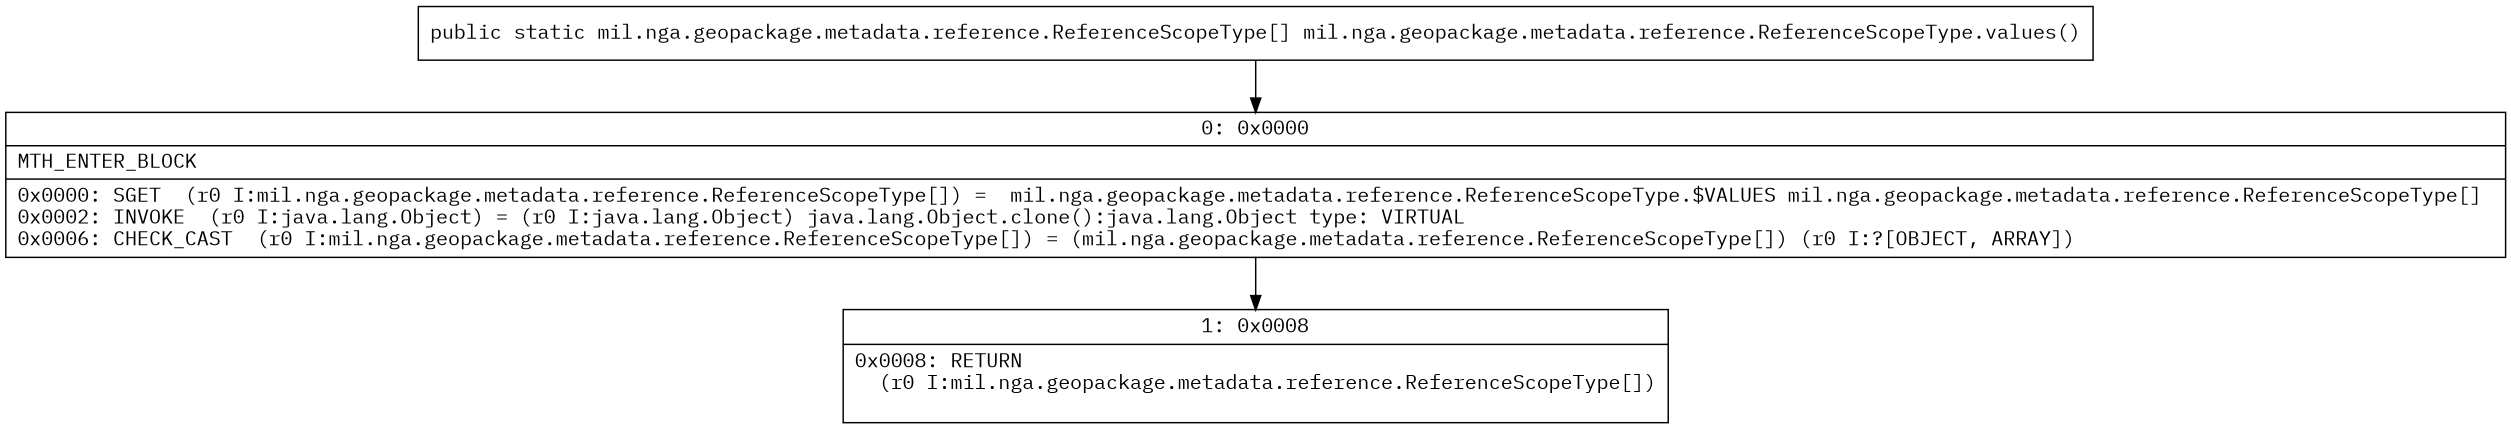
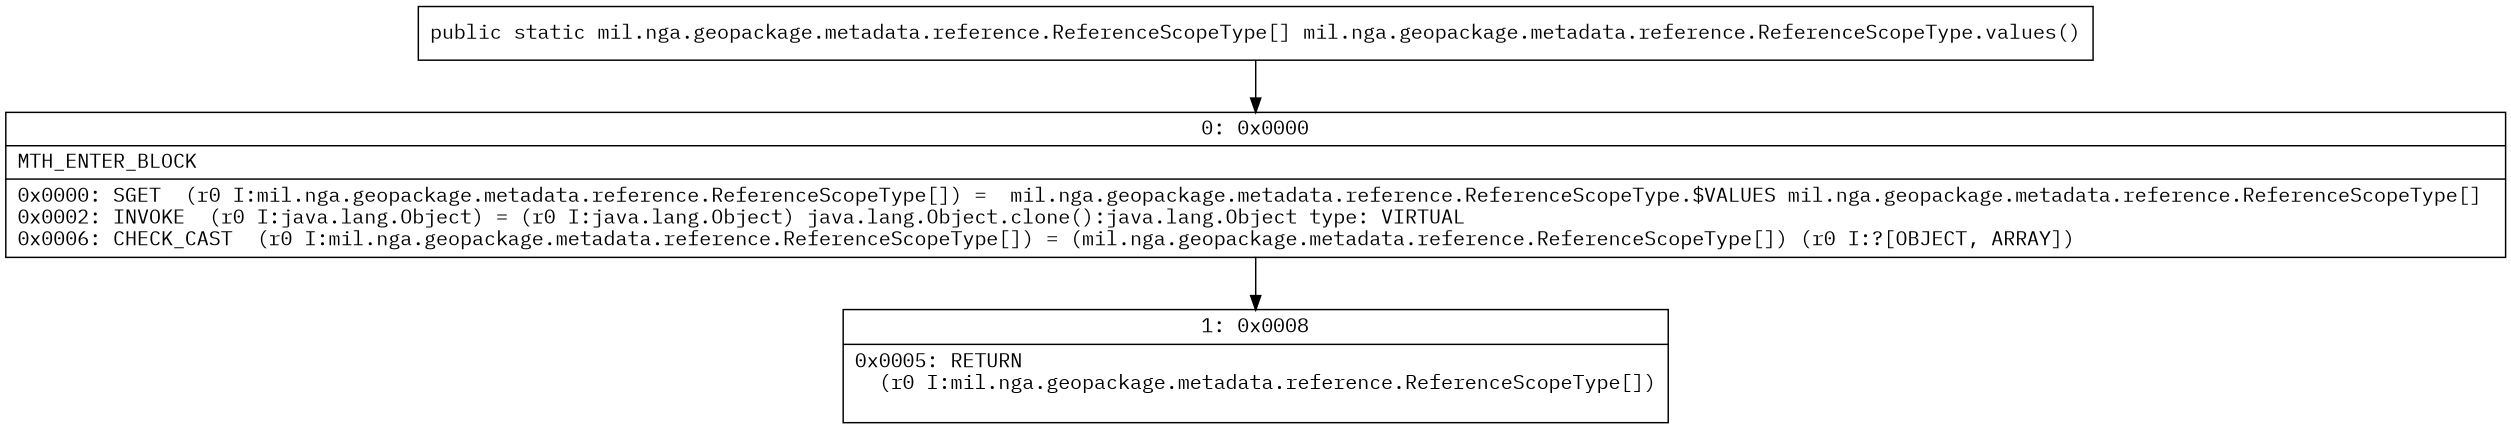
node "1: 0x0008": text "0x0008: RETURN" -> "0x0005: RETURN"
